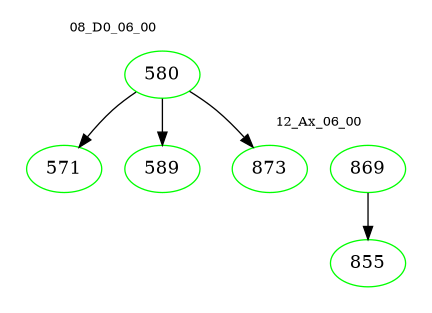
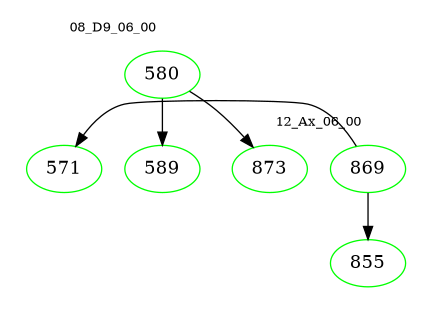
cluster "08_D0_06_00": label "08_D0_06_00" -> "08_D9_06_00"
edge "580" -> "571": now "869" -> "571"
